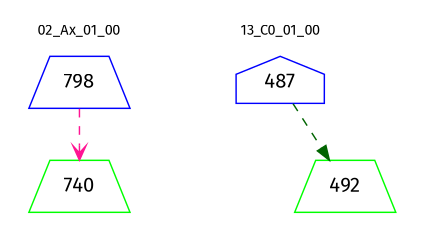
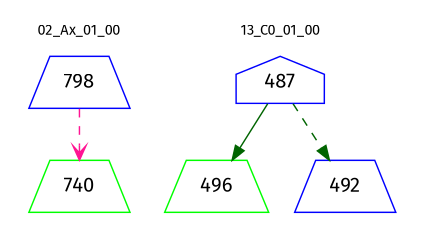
node "496": added
node "492": color green -> blue
